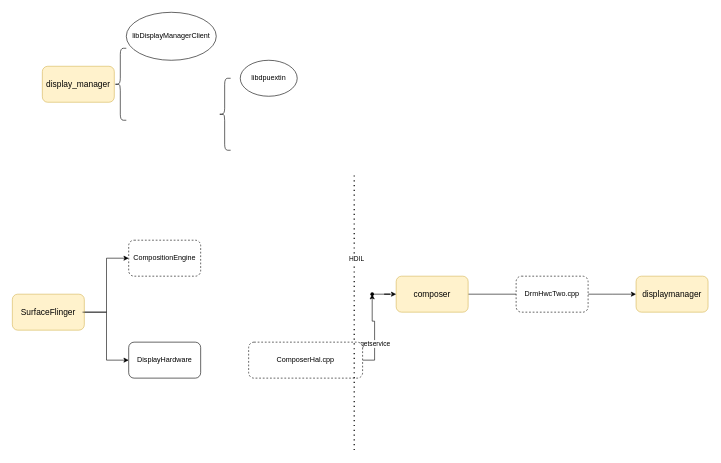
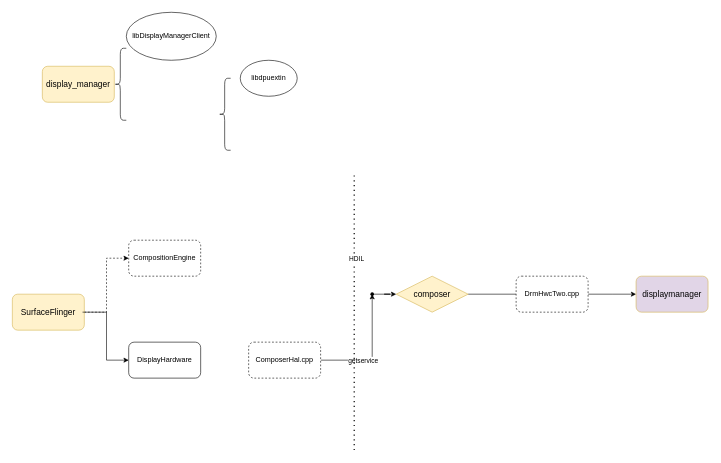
edge "SurfaceFlinger" -> "CompositionEngine": style solid -> dashed
node "composer": shape rounded rectangle -> diamond
node "displaymanager": fillcolor #fff2cc -> #e1d5e7
node "ComposerHal.cpp": size 114x36 -> 72x36
